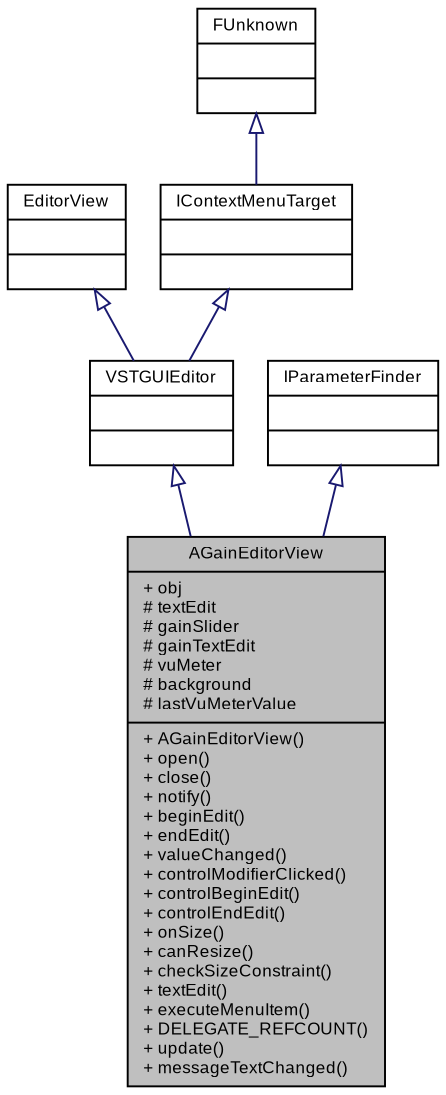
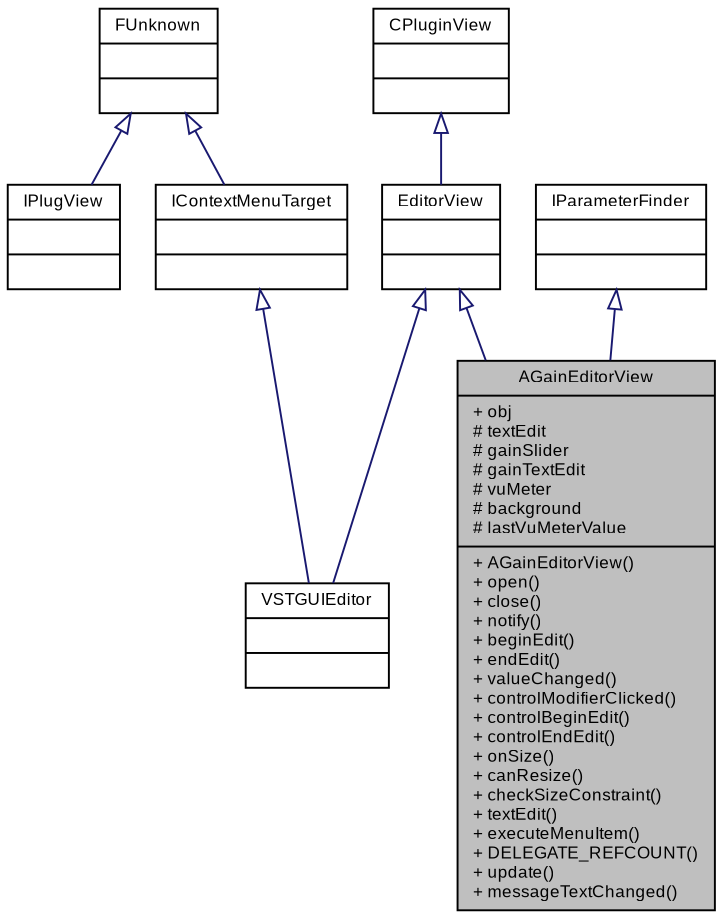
node "CPluginView": added
node "IPlugView": added
edge "AGainEditorView" -> "VSTGUIEditor": now "AGainEditorView" -> "EditorView"
